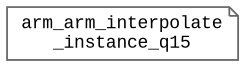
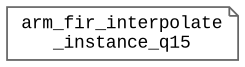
node "arm_arm_interpolate _instance_q15": label "arm_arm_interpolate _instance_q15" -> "arm_fir_interpolate _instance_q15"
